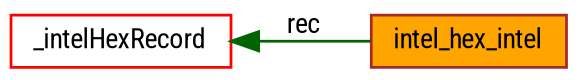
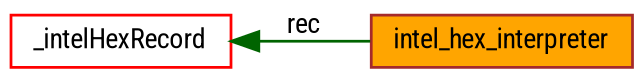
node "intel_hex_intel": label "intel_hex_intel" -> "intel_hex_interpreter"
